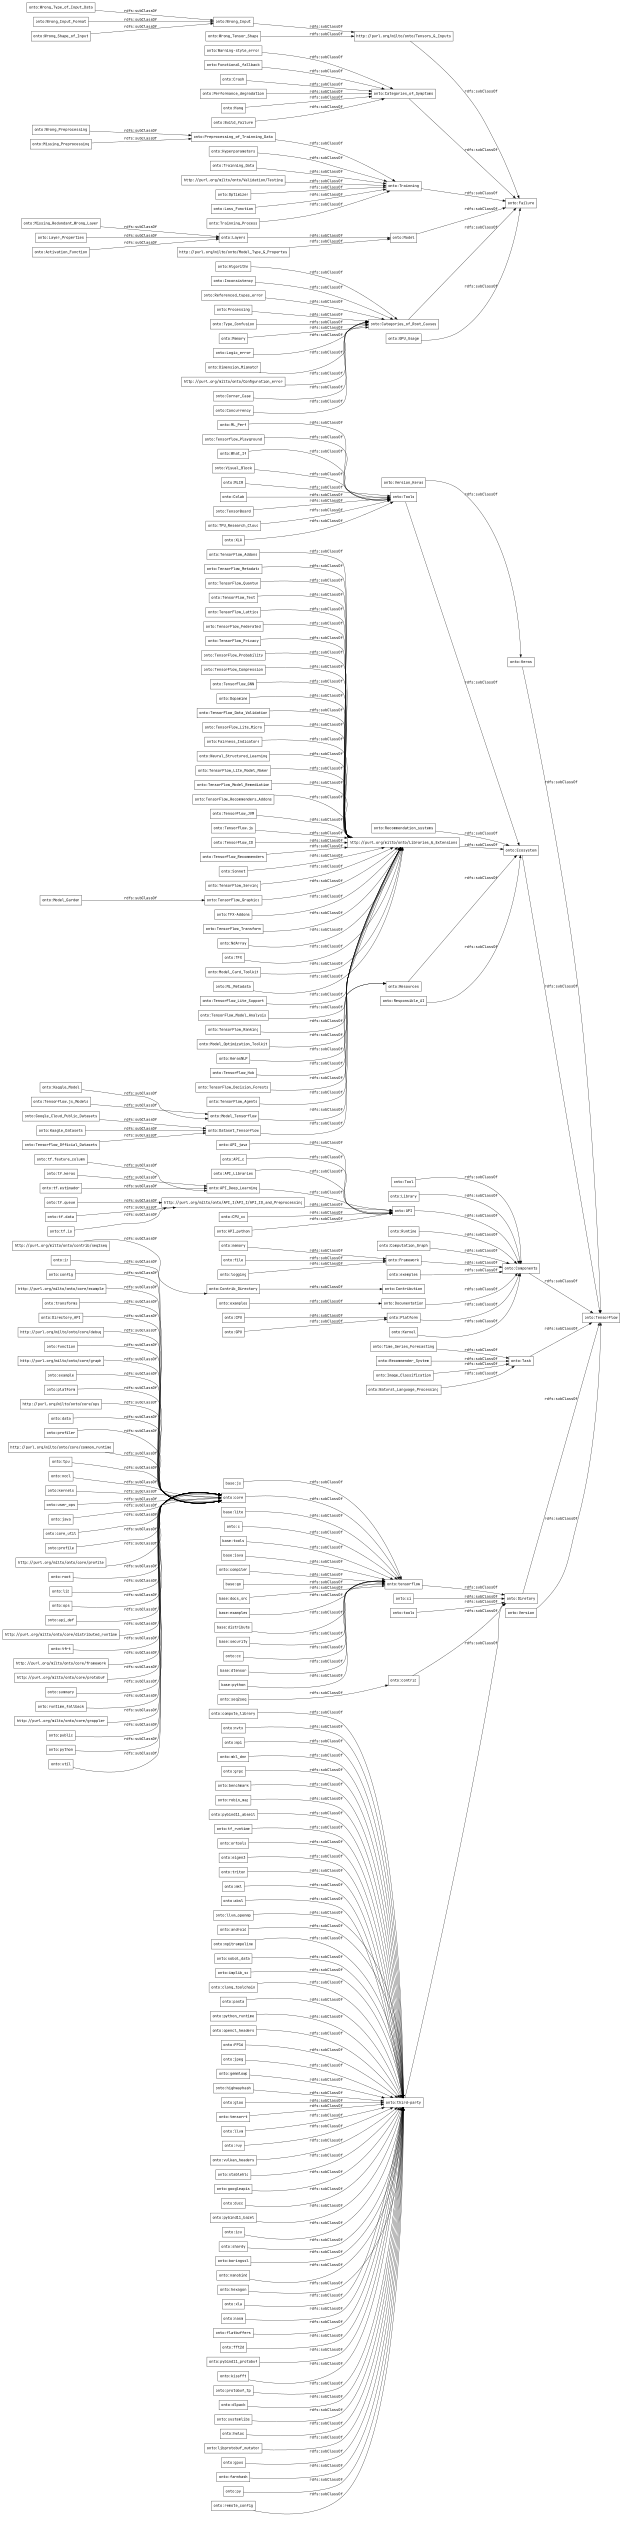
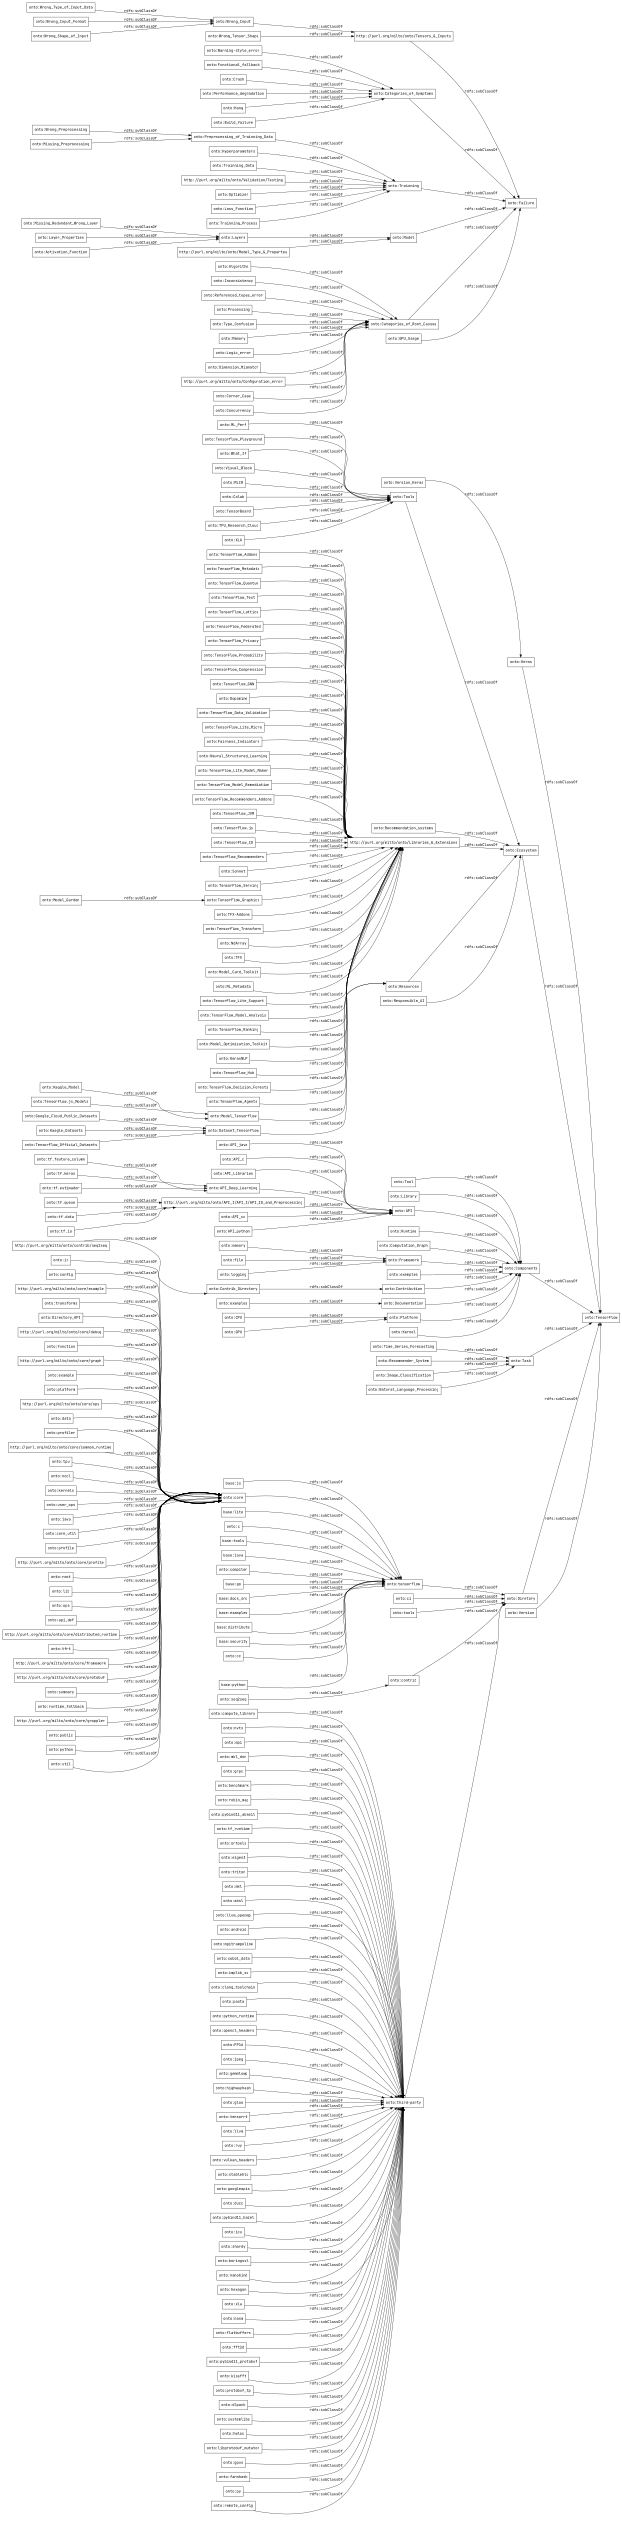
node "onto:CPU_cc": label "onto:CPU_cc" -> "onto:API_cc"
edge "onto:Contribution" -> "onto:Components": added, label "rdfs:subClassOf"
node "base:dtensor": removed
